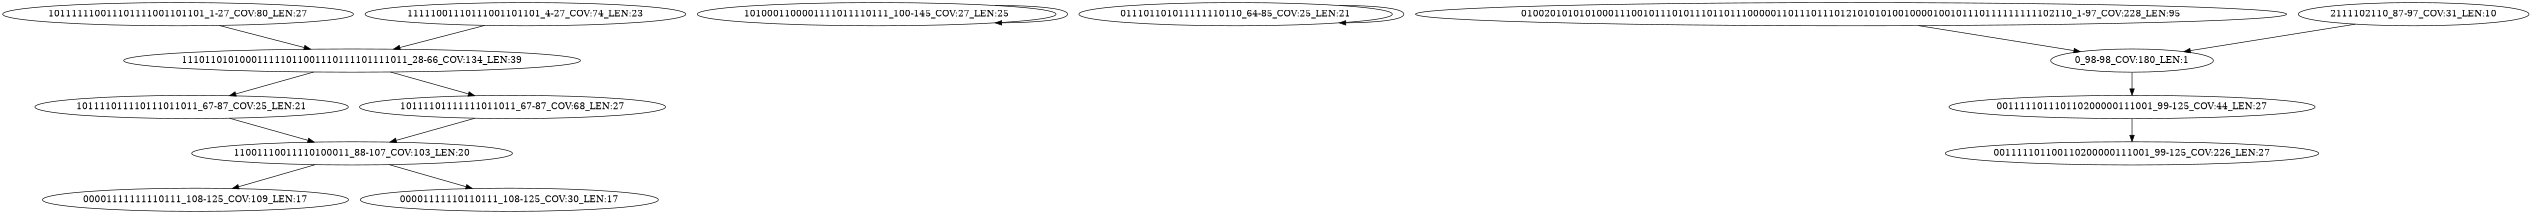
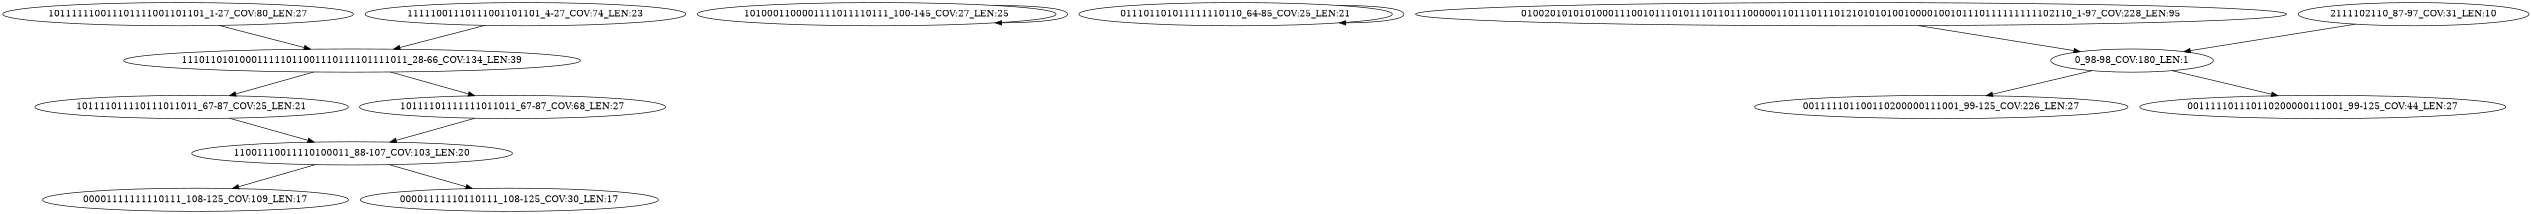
edge "001111101110110200000111001_99-125_COV:44_LEN:27" -> "001111101100110200000111001_99-125_COV:226_LEN:27": now "0_98-98_COV:180_LEN:1" -> "001111101100110200000111001_99-125_COV:226_LEN:27"
